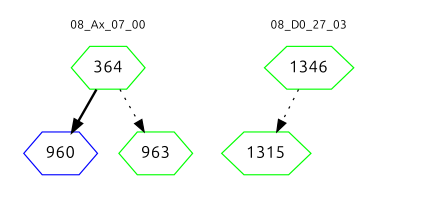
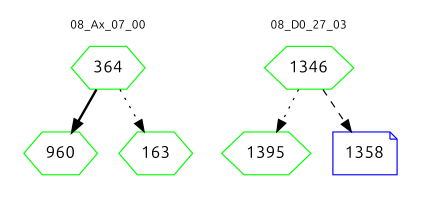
node "960": color blue -> green
node "963": label "963" -> "163"
node "1315": label "1315" -> "1395"
node "1358": added
